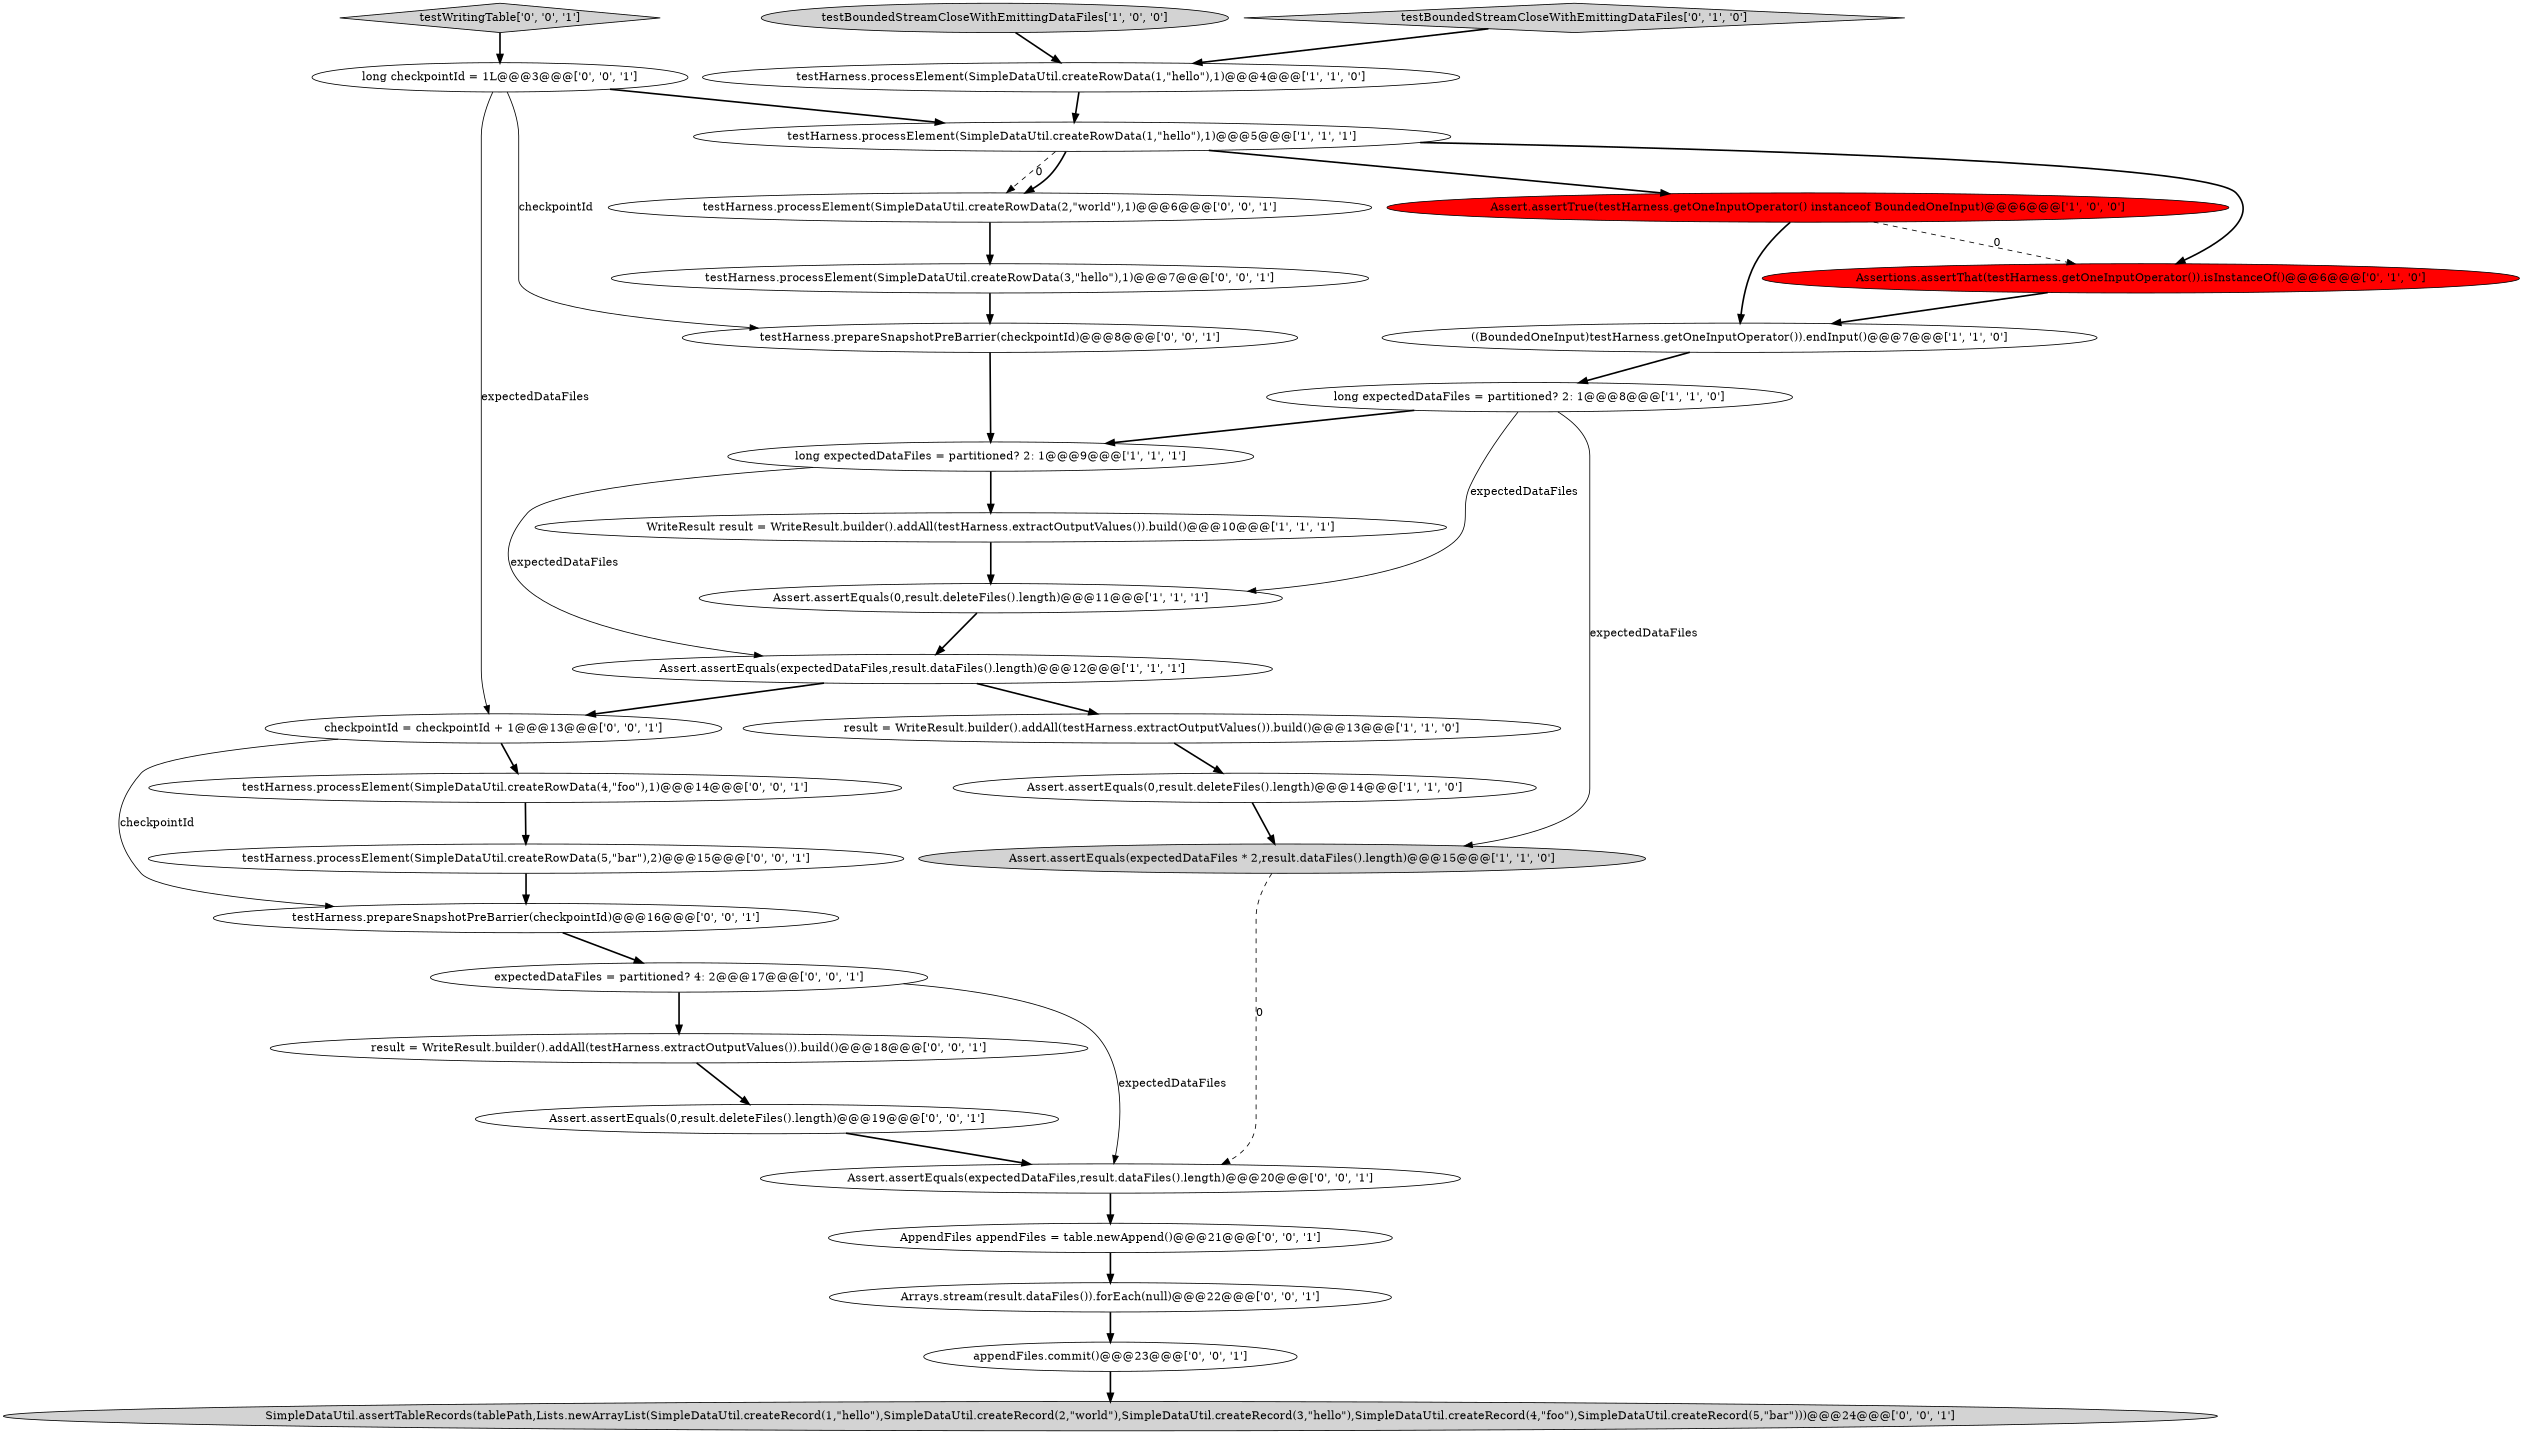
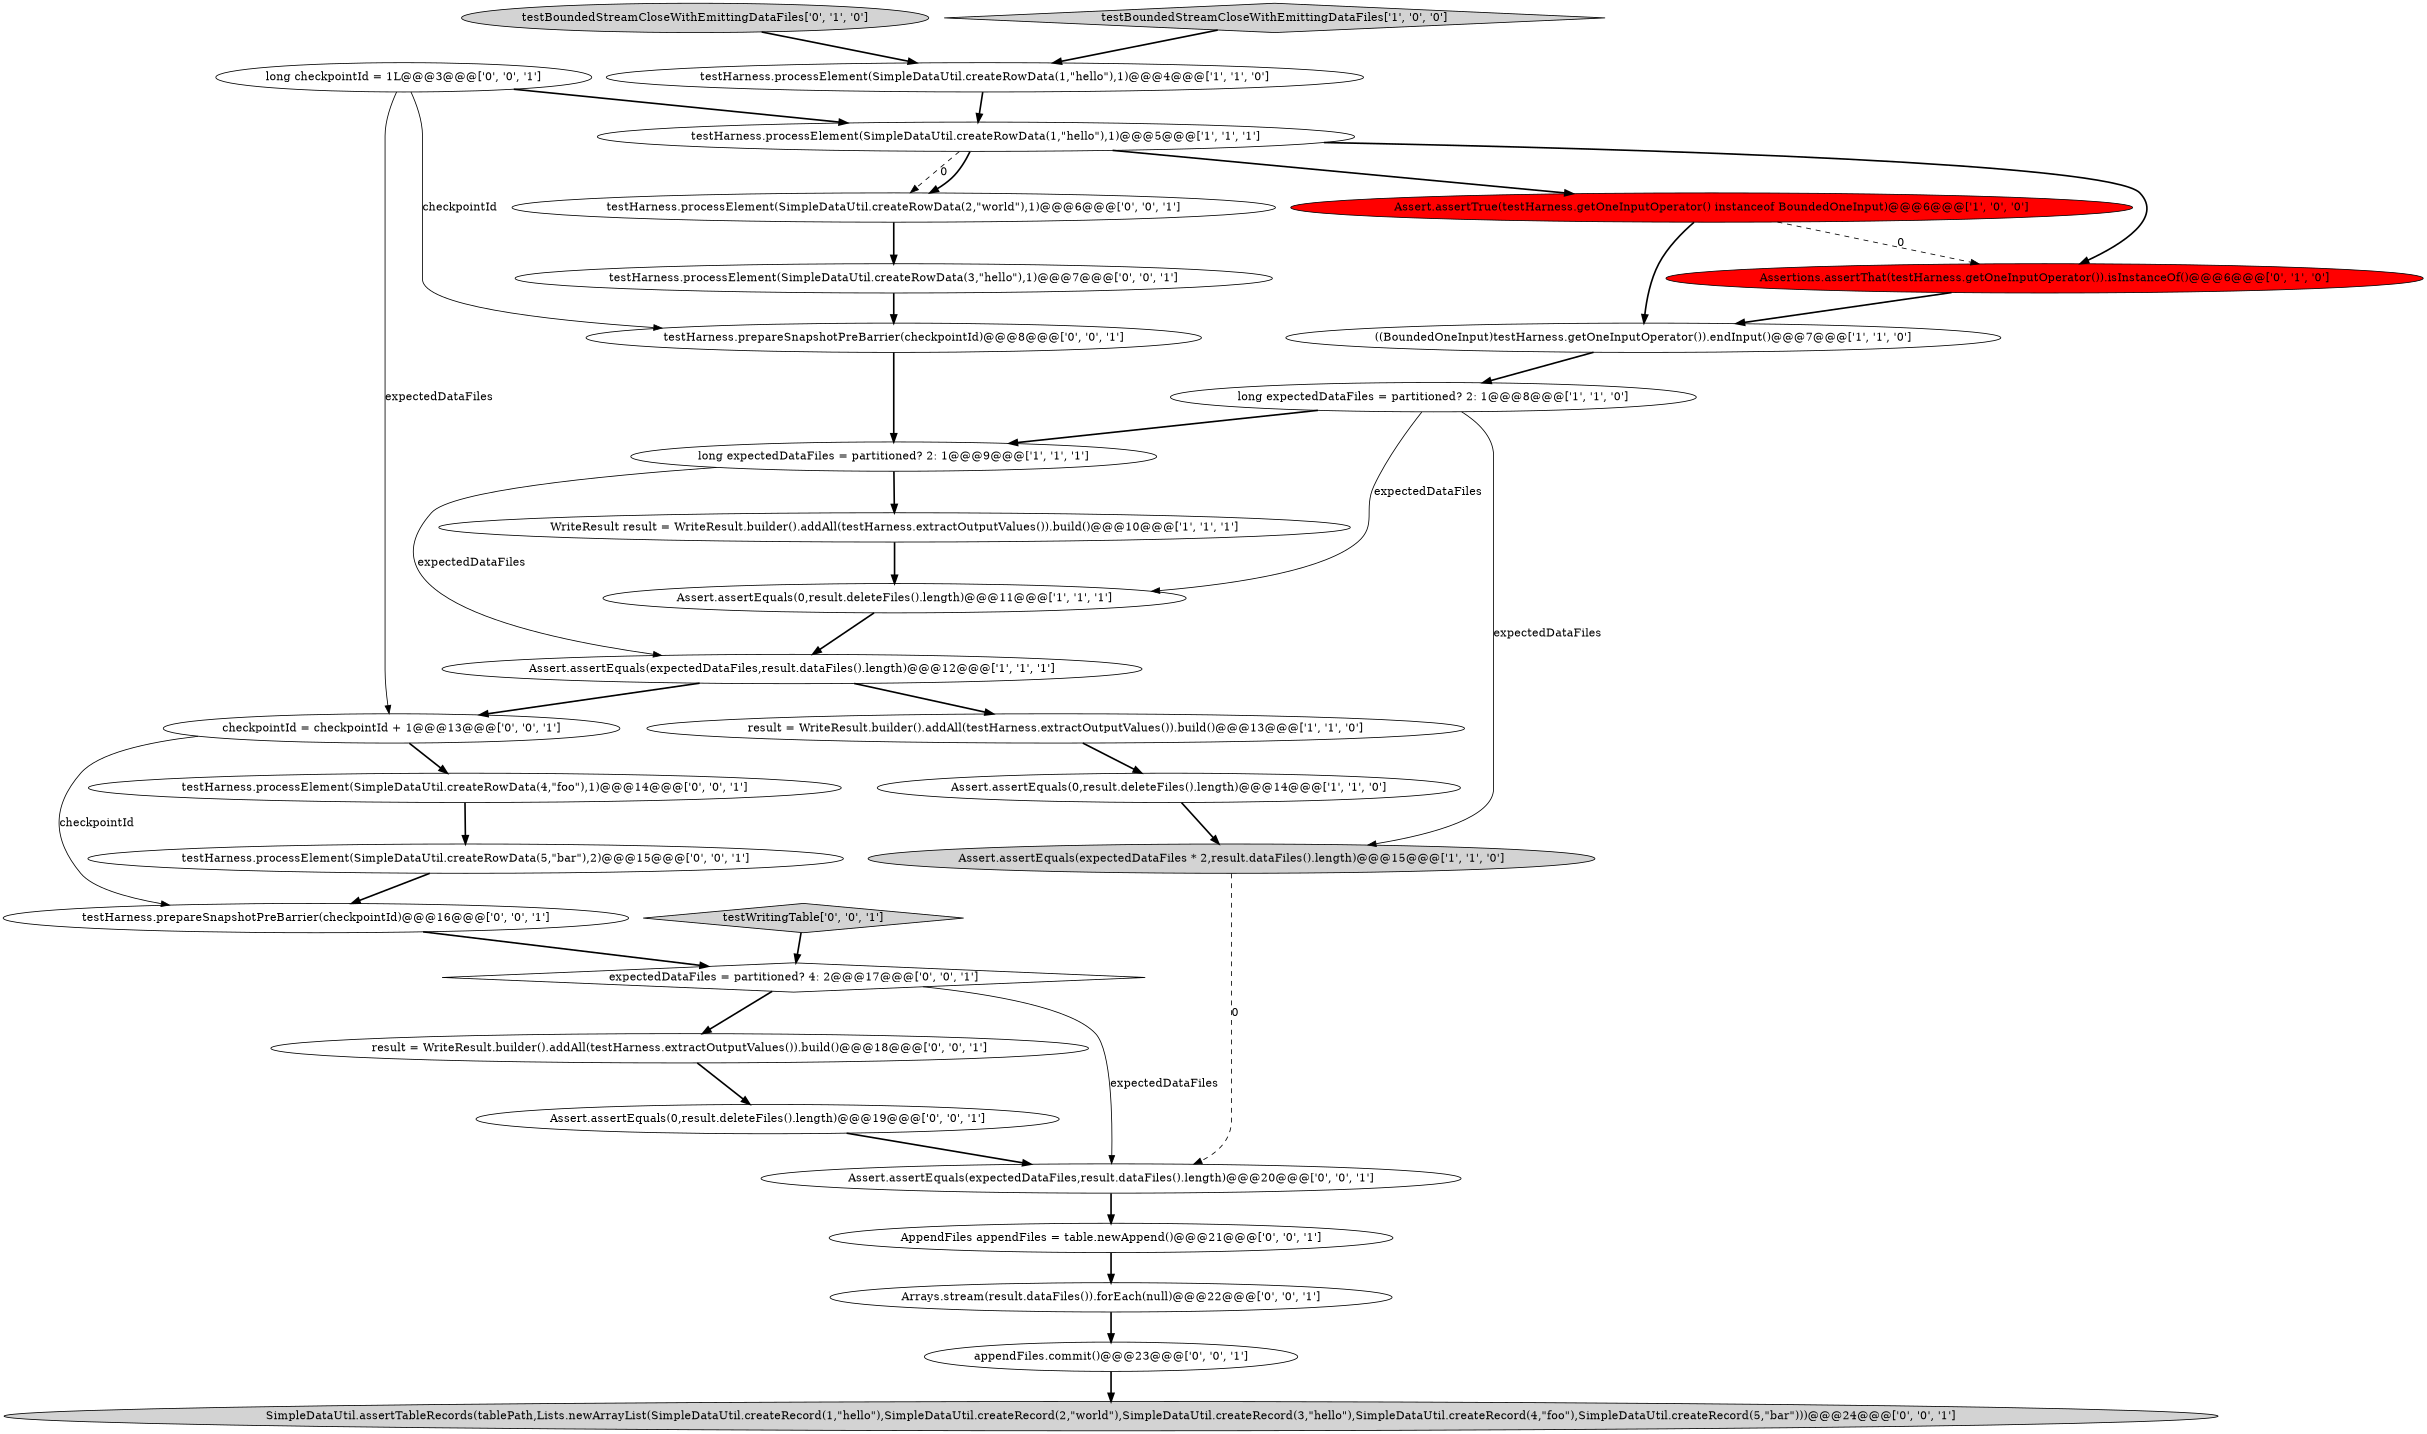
node "testBoundedStreamCloseWithEmittingDataFiles['1', '0', '0']": shape ellipse -> diamond
node "testBoundedStreamCloseWithEmittingDataFiles['0', '1', '0']": shape diamond -> ellipse
edge "testWritingTable['0', '0', '1']" -> "long checkpointId = 1L@@@3@@@['0', '0', '1']": now "testWritingTable['0', '0', '1']" -> "expectedDataFiles = partitioned? 4: 2@@@17@@@['0', '0', '1']"
node "expectedDataFiles = partitioned? 4: 2@@@17@@@['0', '0', '1']": shape ellipse -> diamond
